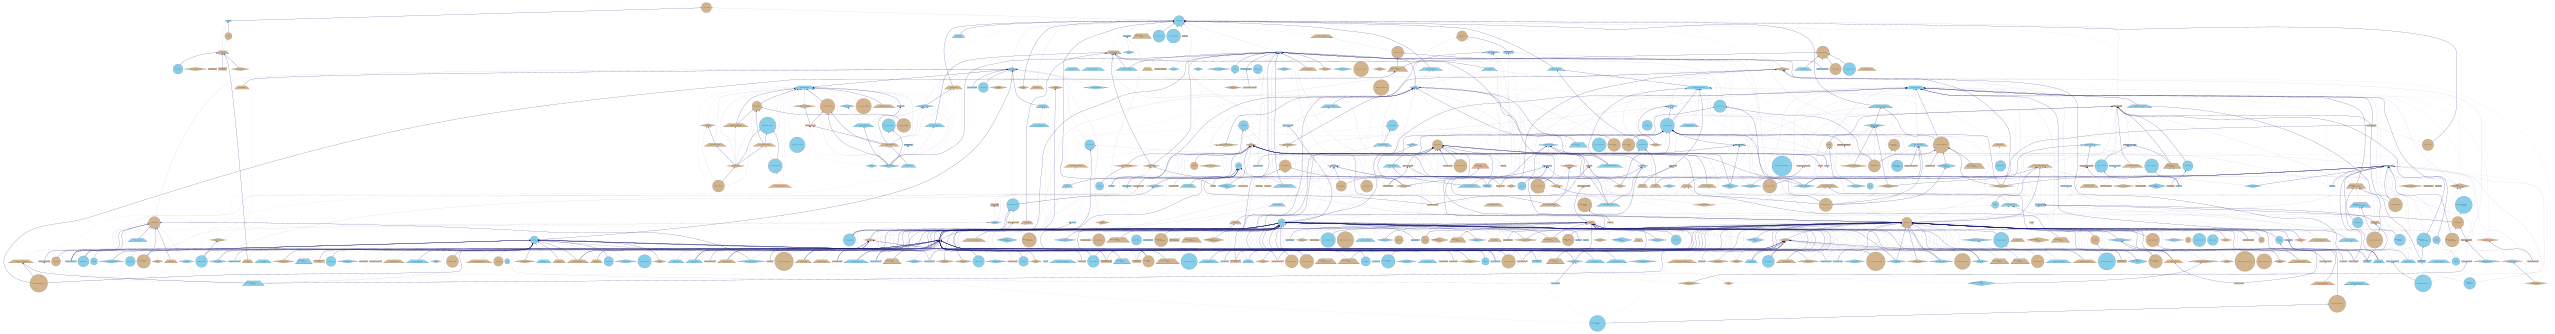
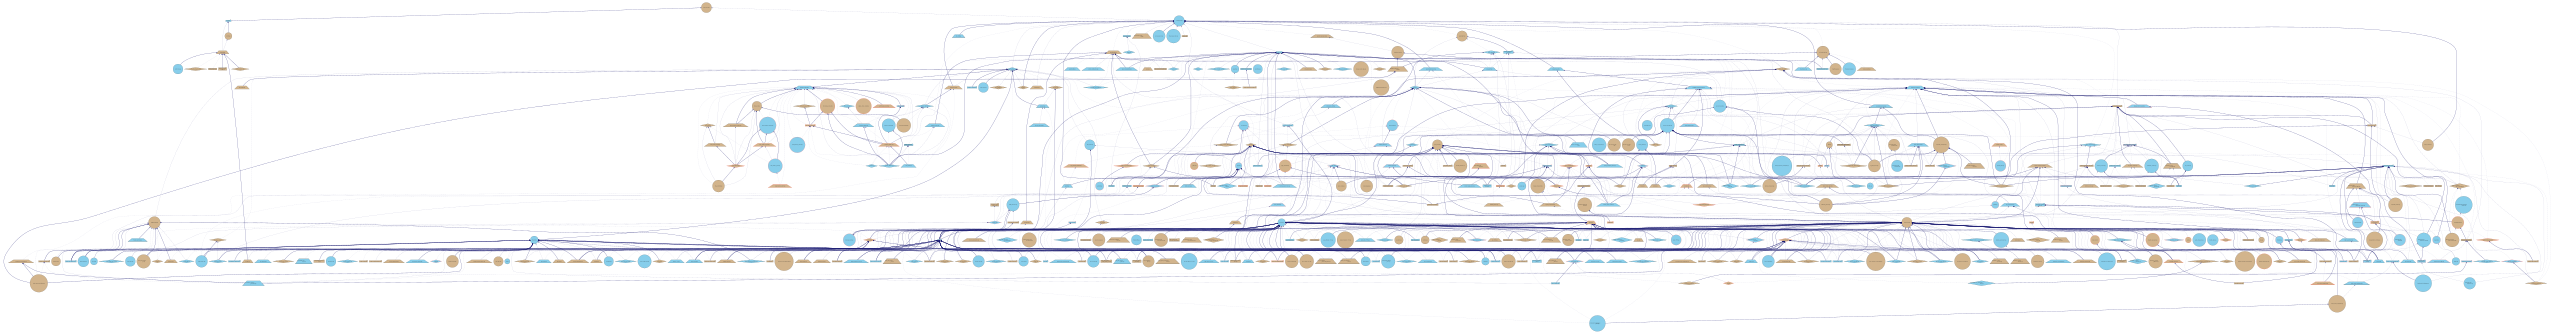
node "enumerate_threads.cpp": fillcolor skyblue -> tan
